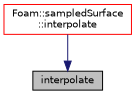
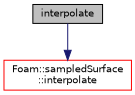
edge "Foam::sampledSurface ::interpolate" -> "interpolate": reversed
